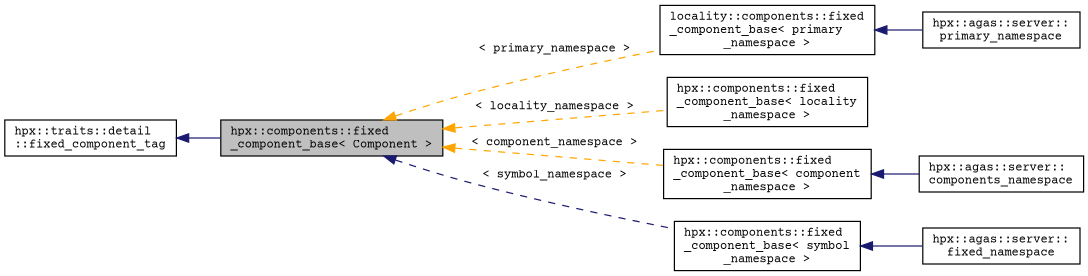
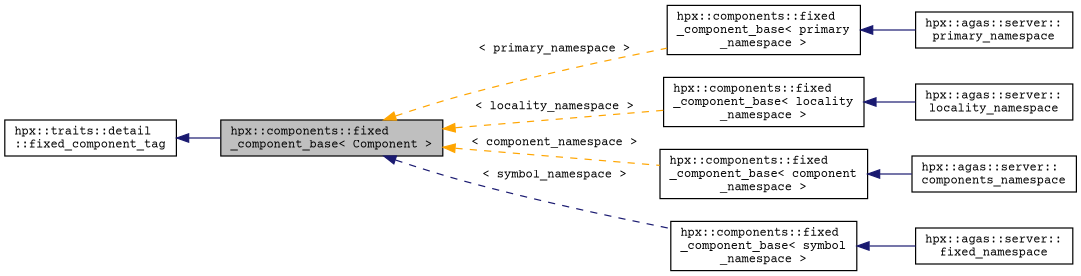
node "locality::components::fixed _component_base< primary _namespace >": label "locality::components::fixed _component_base< primary _namespace >" -> "hpx::components::fixed _component_base< primary _namespace >"
node "hpx::agas::server:: locality_namespace": added
